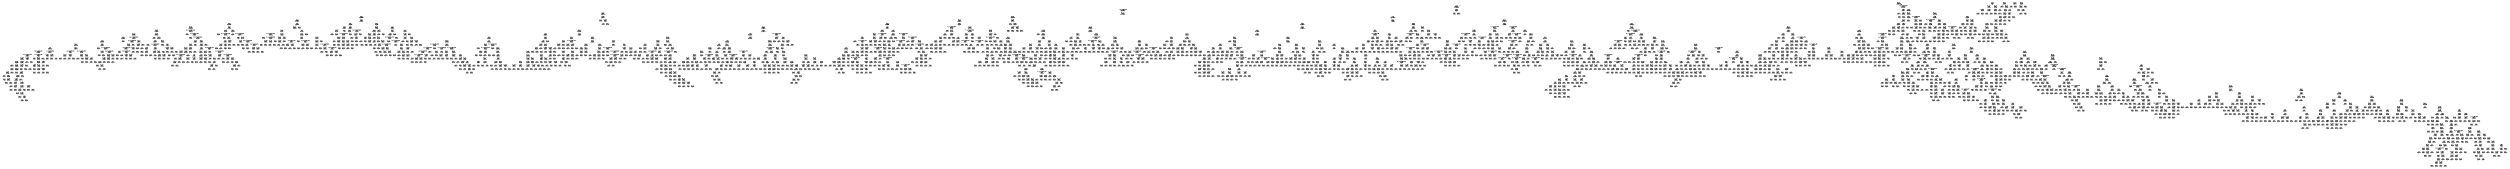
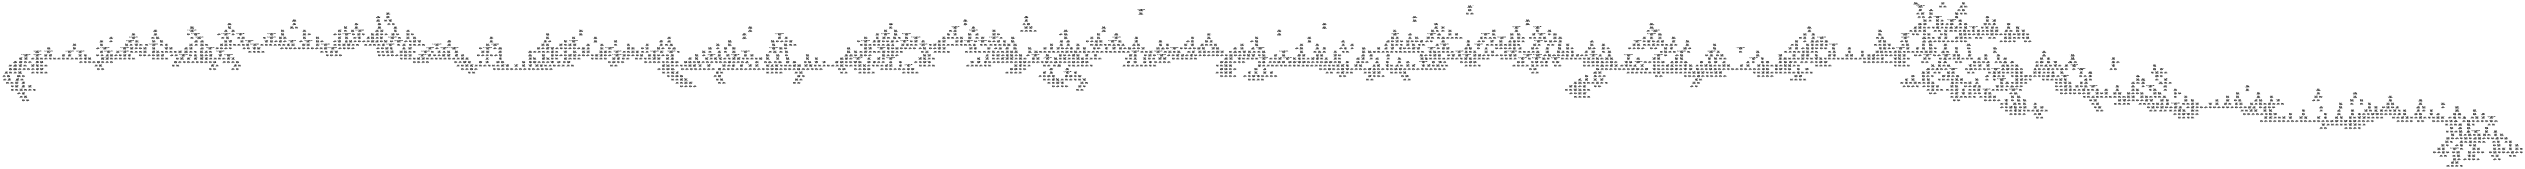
node "228 <= -1.7 gini = 0.5 samples = 22 value = [22, 13]": added
